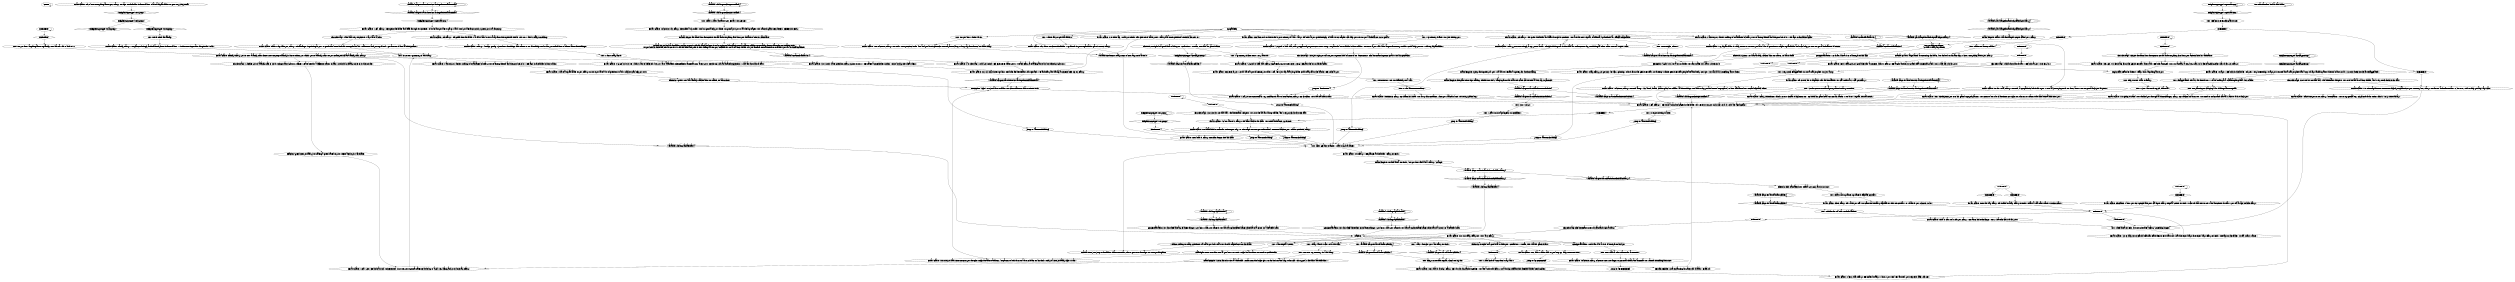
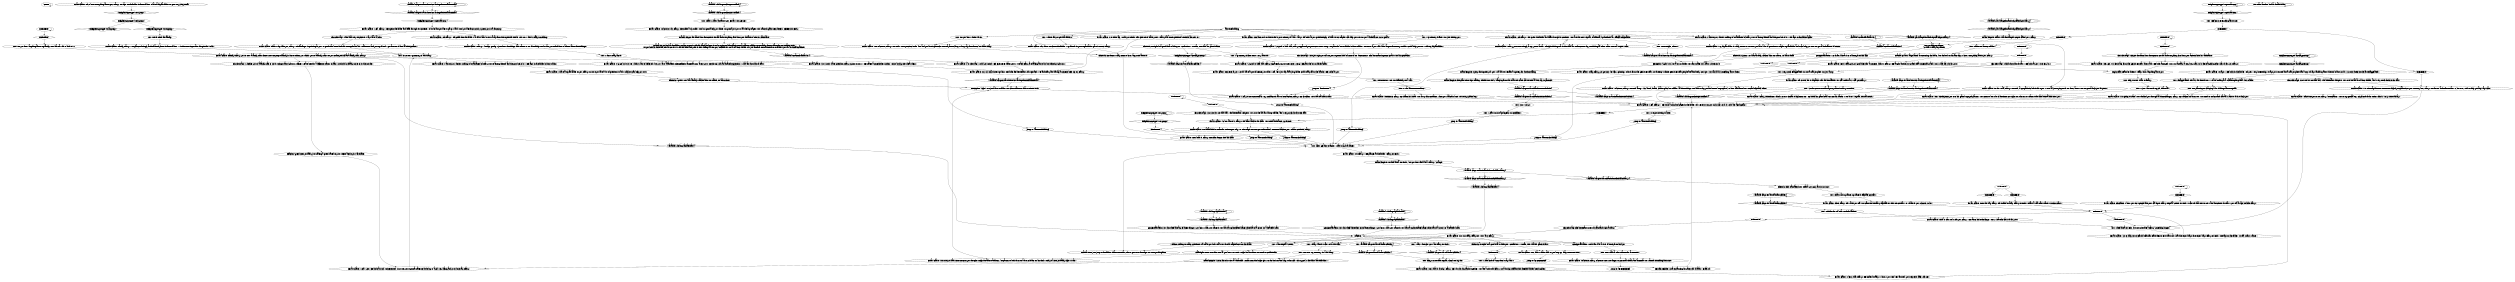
node "You: Have another look at that folder.": label "You: Have another look at that folder." -> "You: Have another look at details folder."
node "sympathetic": label "sympathetic" -> "aboutmehubbing"
node "Variable: He doesn't really seem to know any more about it.": label "Variable: He doesn't really seem to know any more about it." -> "Rhetoric: He doesn't really seem to know any more about it."
